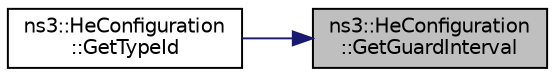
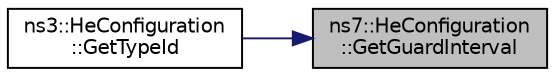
node "ns3::HeConfiguration ::GetGuardInterval": label "ns3::HeConfiguration ::GetGuardInterval" -> "ns7::HeConfiguration ::GetGuardInterval"
